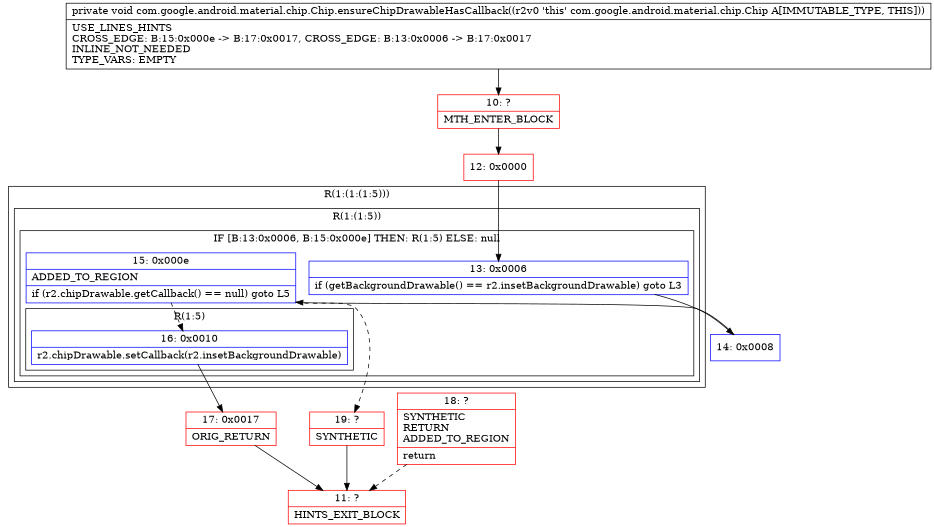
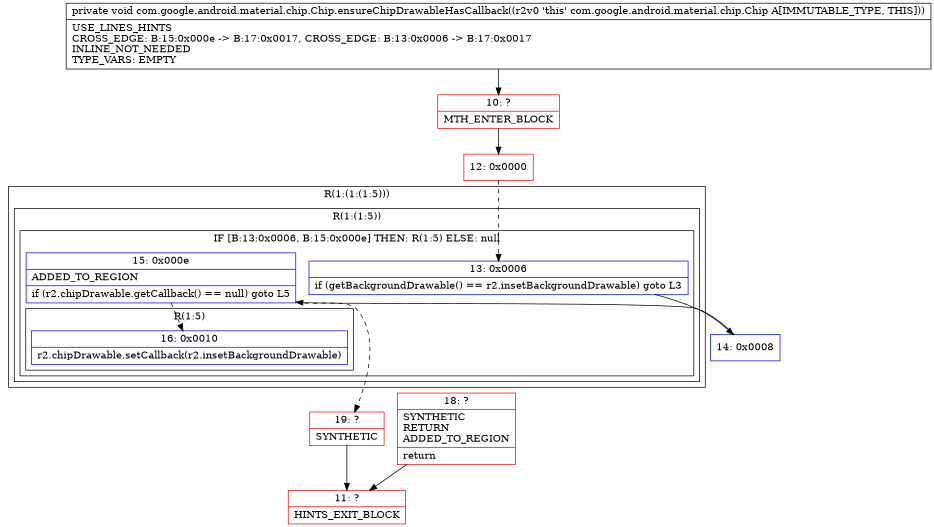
edge "12: 0x0000" -> "13: 0x0006": style solid -> dashed
node "17: 0x0017": removed
edge "18: ?" -> "11: ?": style dashed -> solid
